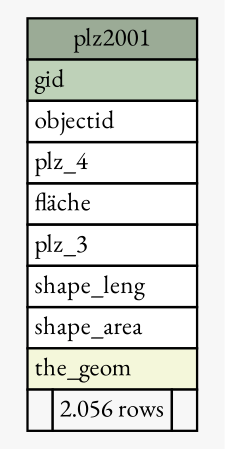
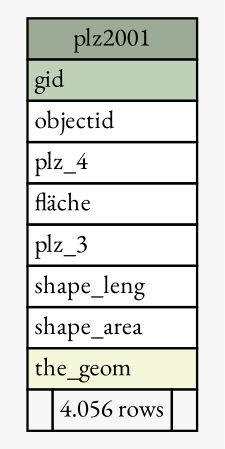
node "plz2001": text "2.056 rows" -> "4.056 rows"
